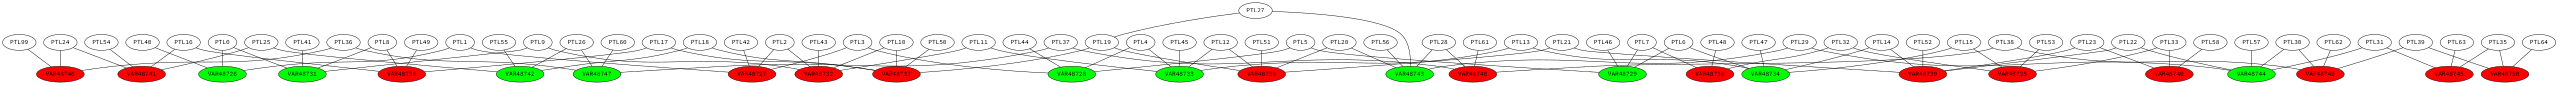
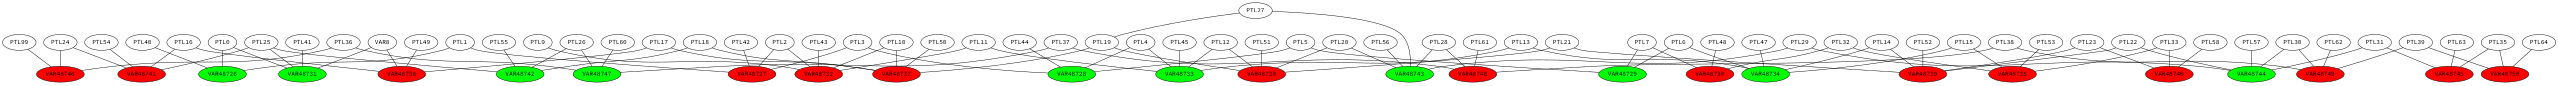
node "PTL8": label "PTL8" -> "VAR8"
node "PTL46": removed
edge "PTL9" -- "VAR48731": now "PTL25" -- "VAR48731"
